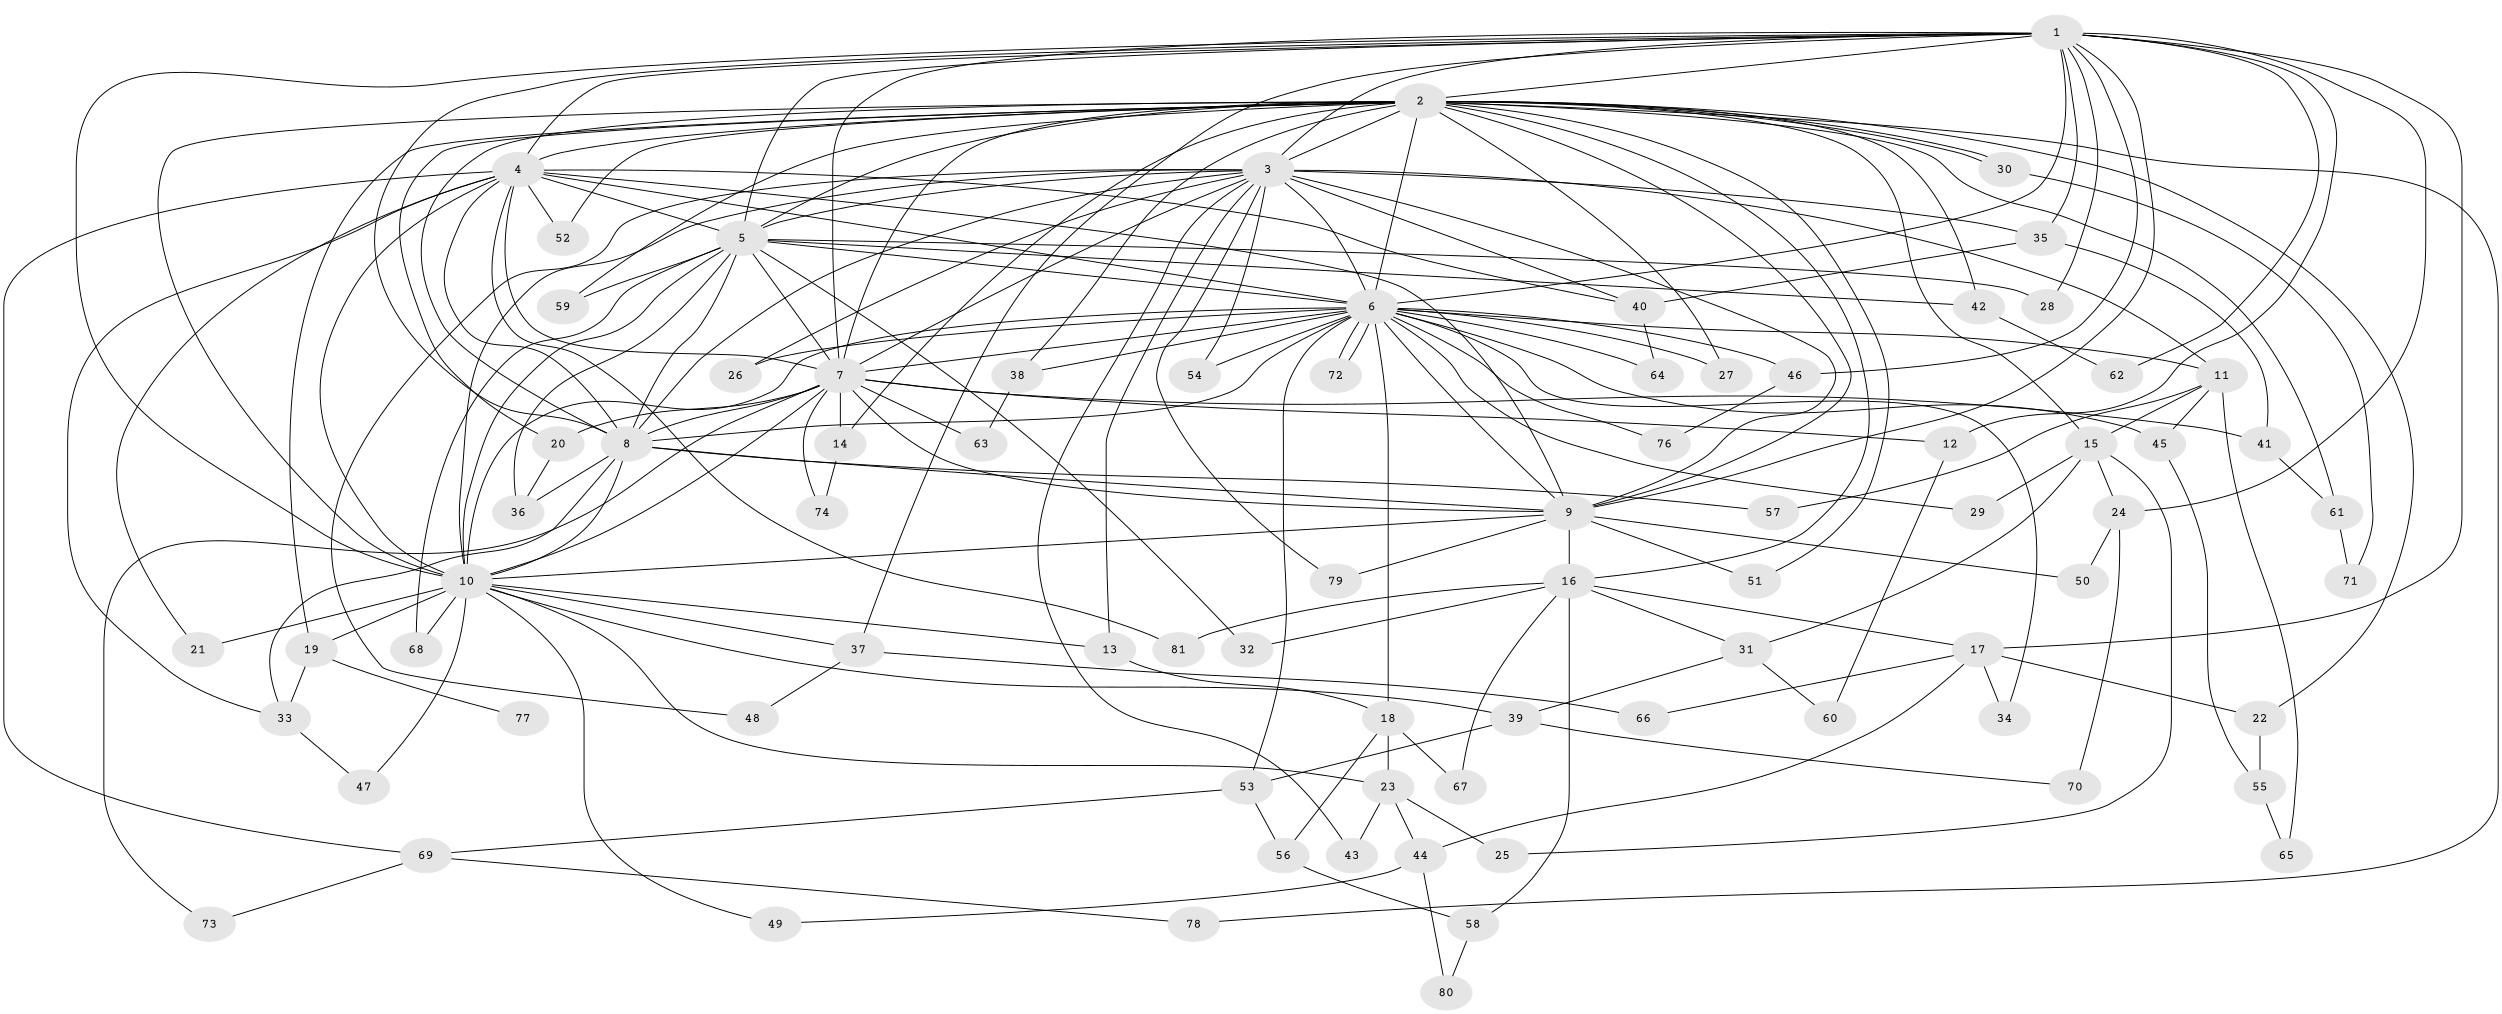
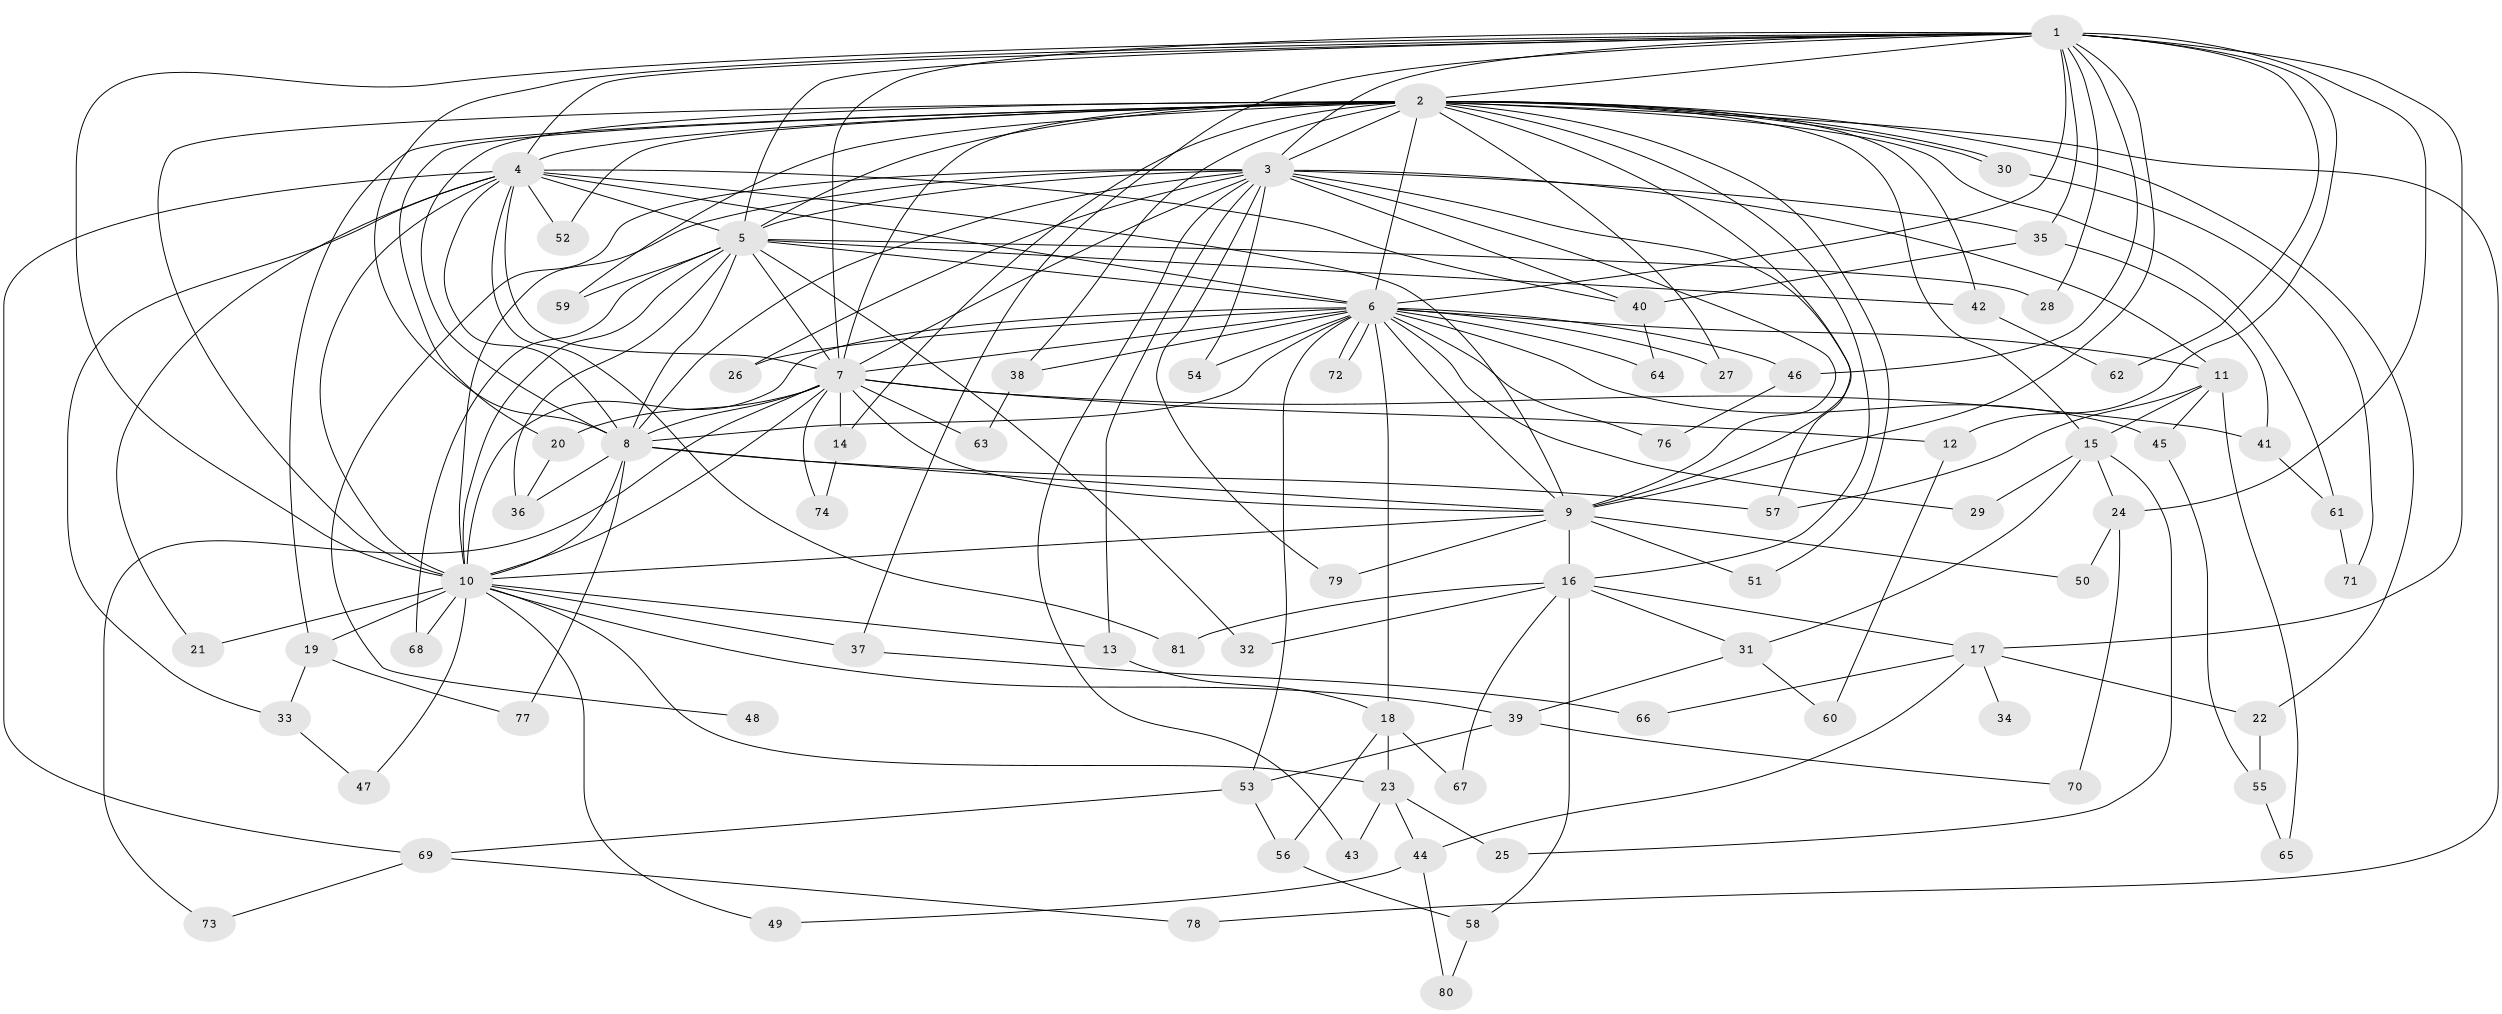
edge "3" -- "6": now "3" -- "57"
edge "6" -- "34": removed
edge "8" -- "33": now "8" -- "77"
edge "37" -- "48": removed
